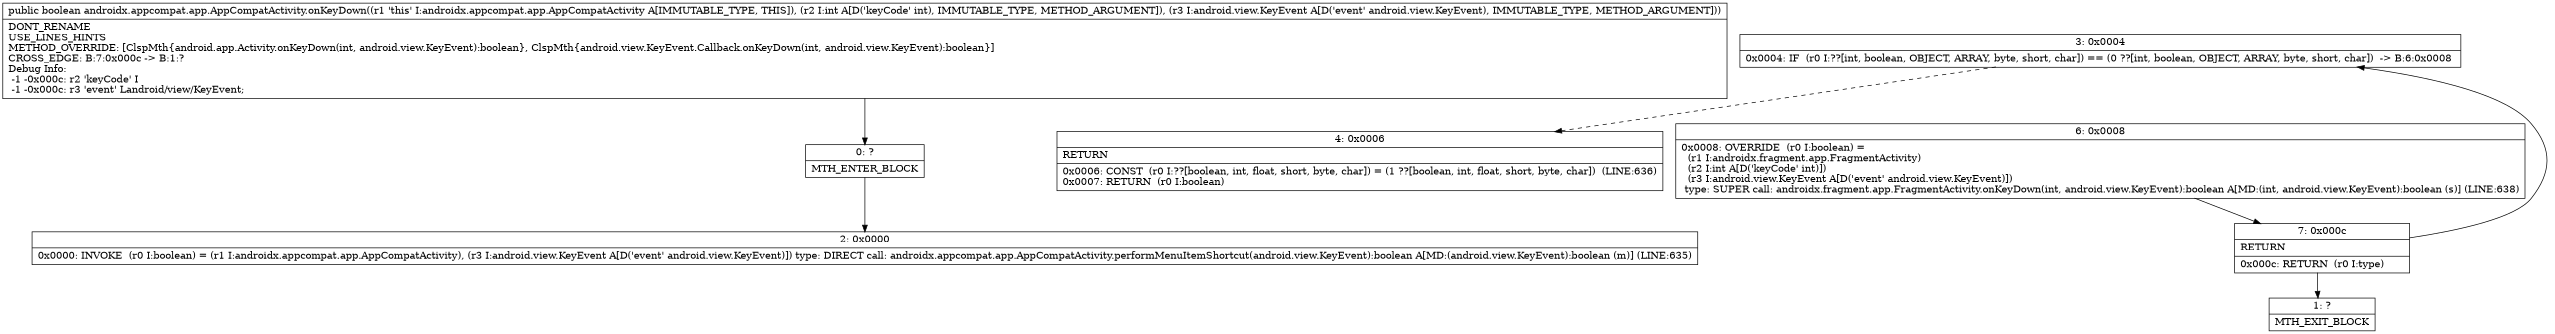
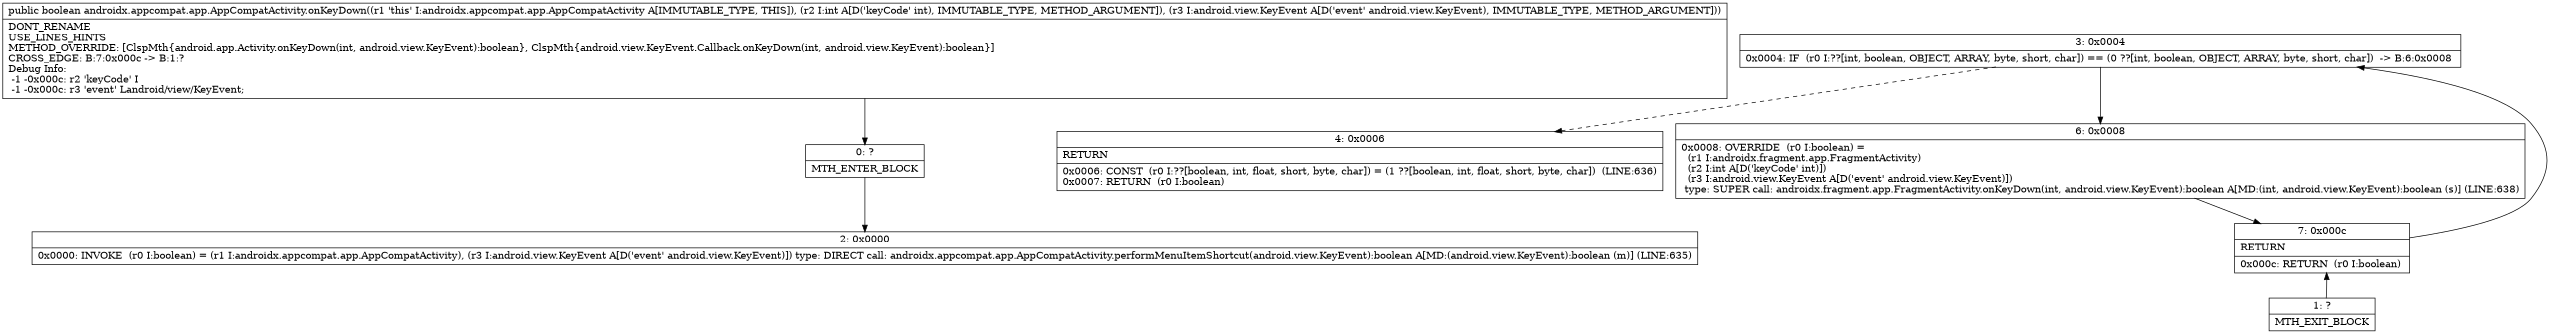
edge "3: 0x0004" -> "6: 0x0008": added
node "7: 0x000c": text "0x000c: RETURN  (r0 I:type)" -> "0x000c: RETURN  (r0 I:boolean)"
edge "7: 0x000c" -> "1: ?": reversed
